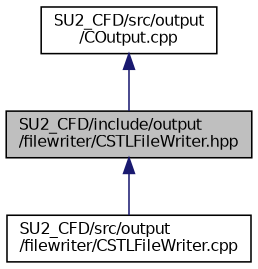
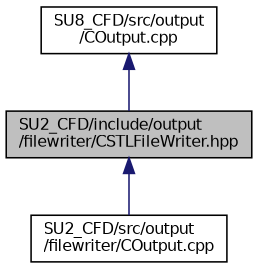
node "SU2_CFD/src/output /COutput.cpp": label "SU2_CFD/src/output /COutput.cpp" -> "SU8_CFD/src/output /COutput.cpp"
node "SU2_CFD/src/output /filewriter/CSTLFileWriter.cpp": label "SU2_CFD/src/output /filewriter/CSTLFileWriter.cpp" -> "SU2_CFD/src/output /filewriter/COutput.cpp"
